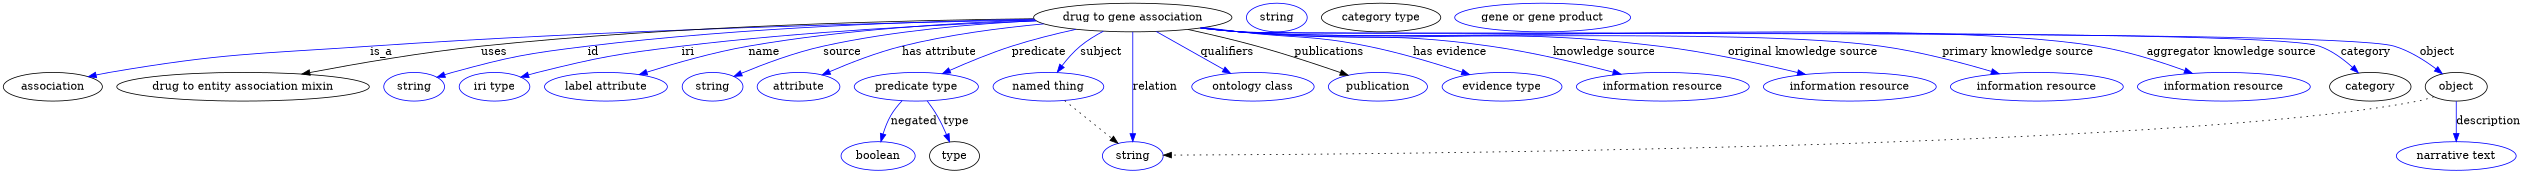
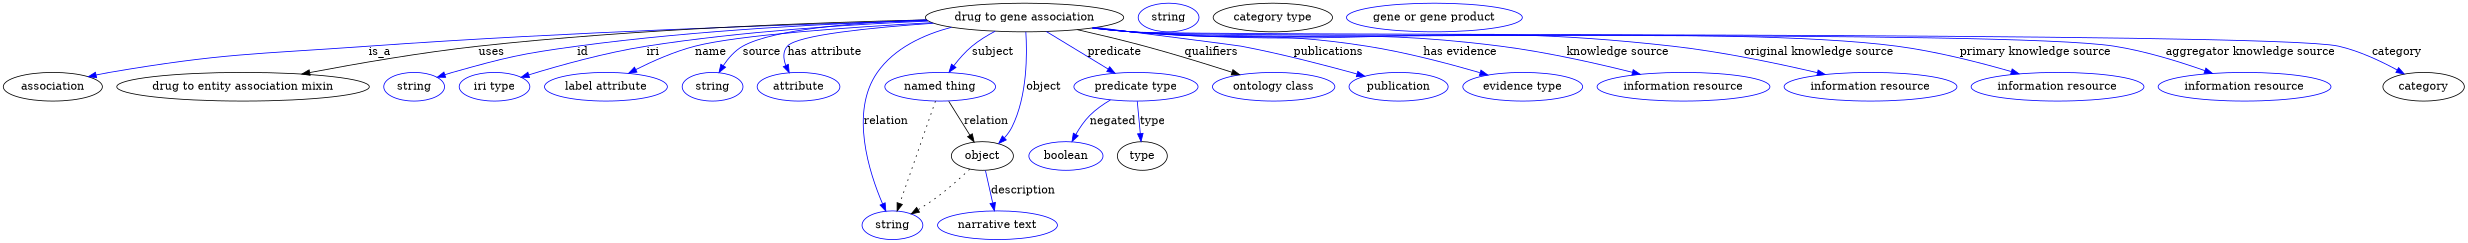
edge "drug to gene association" -> "publication": color black -> blue
edge "drug to gene association" -> "ontology class": color blue -> black
edge "named thing" -> "object": added, label "relation"
